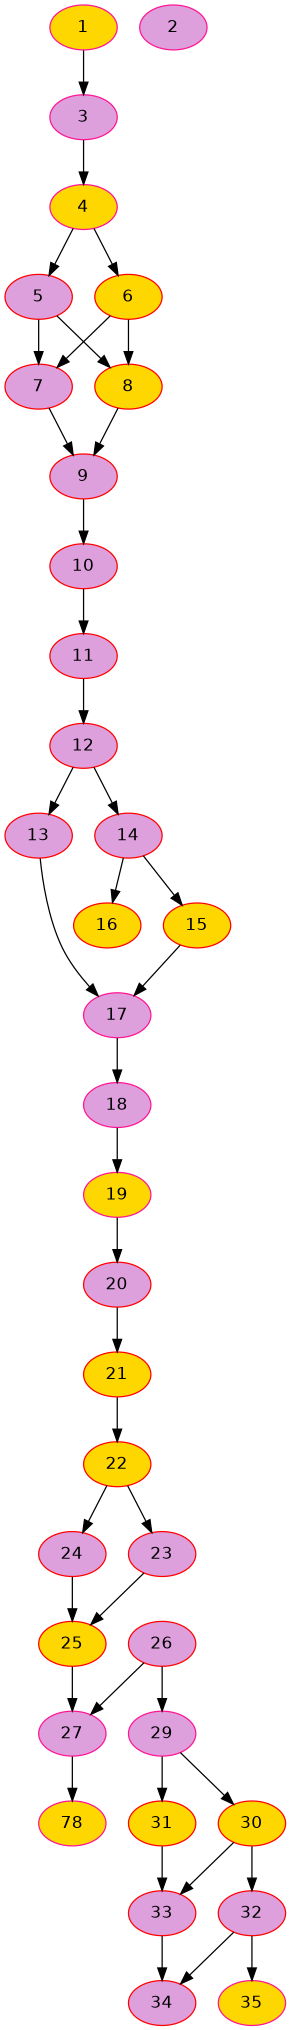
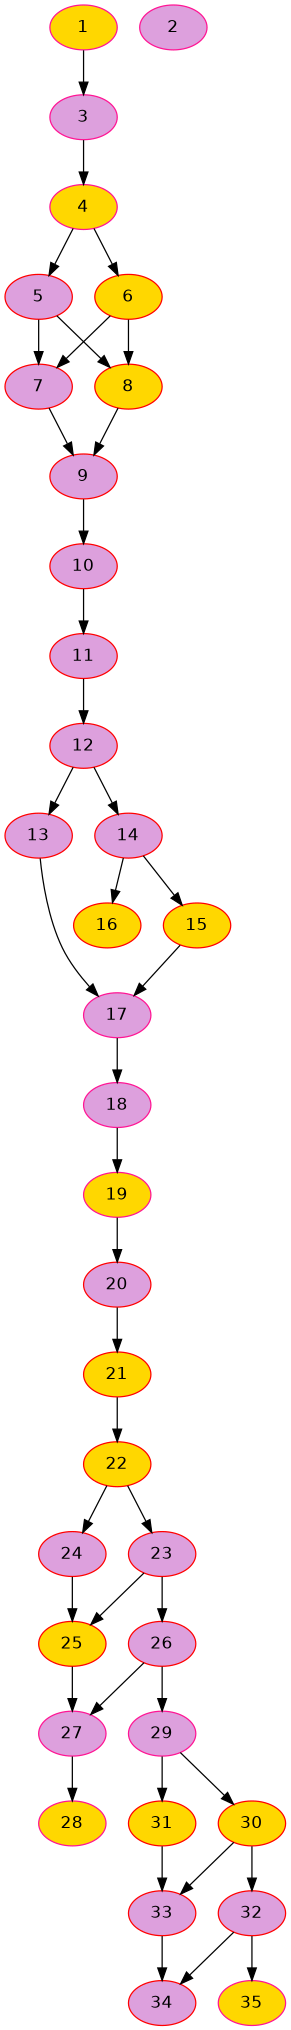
edge "23" -> "26": added
node "78": label "78" -> "28"
